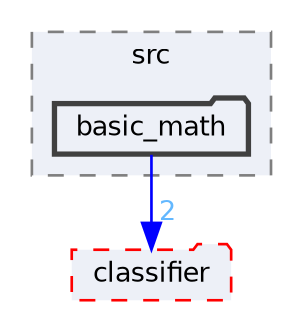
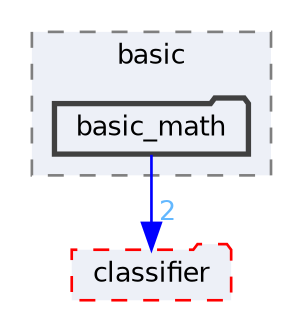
cluster "src": label "src" -> "basic"
